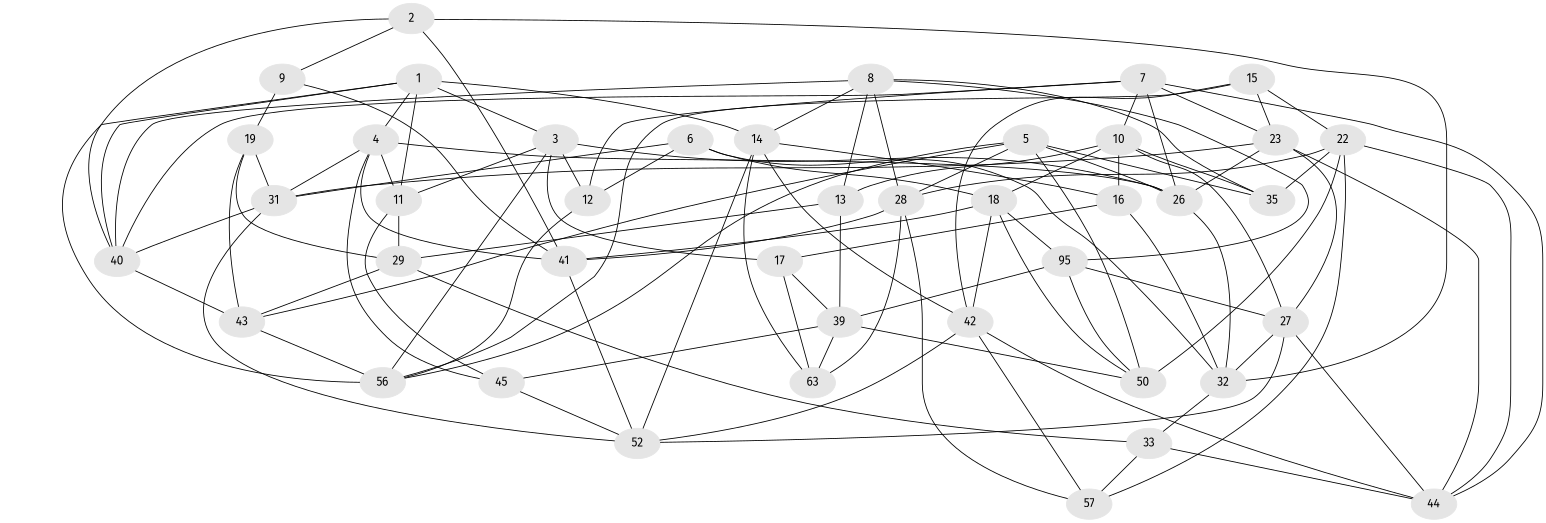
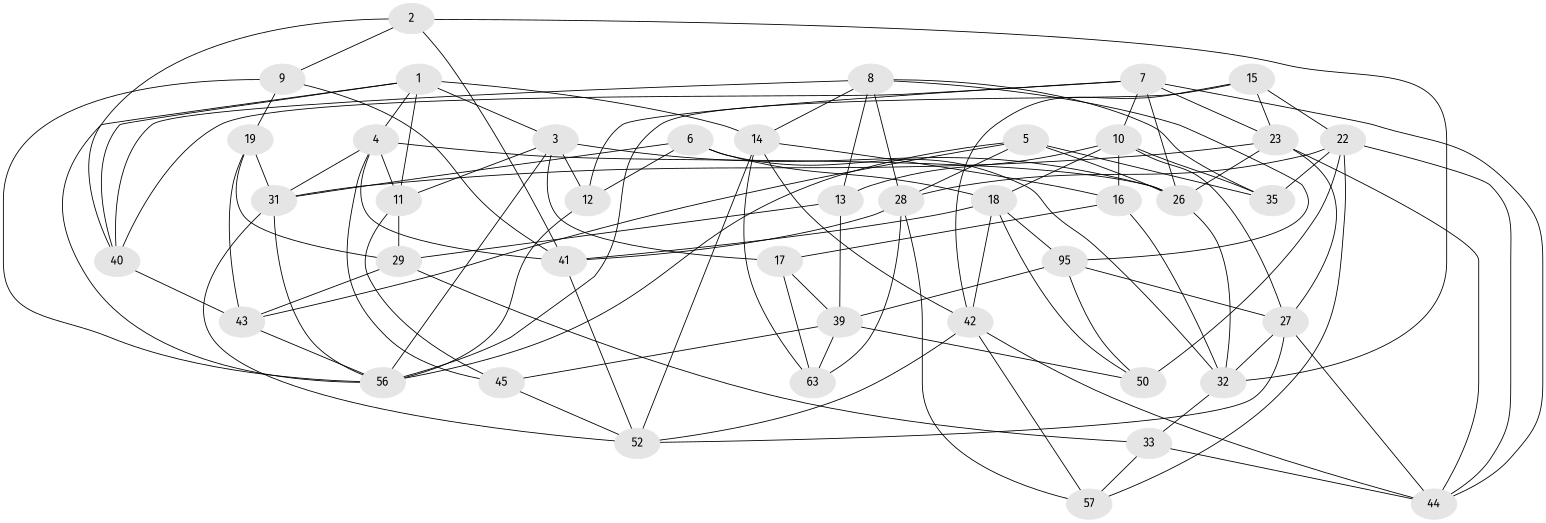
edge "31" -- "40": now "31" -- "56"
edge "5" -- "50": removed
edge "9" -- "56": added
